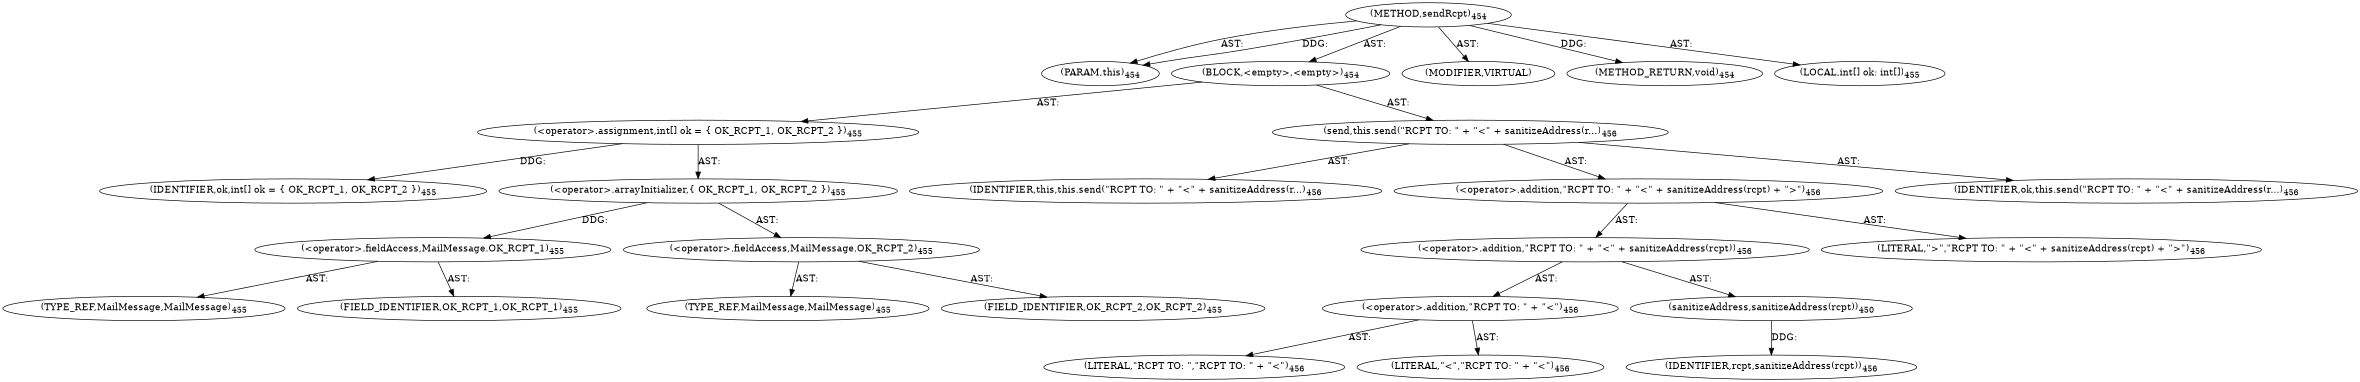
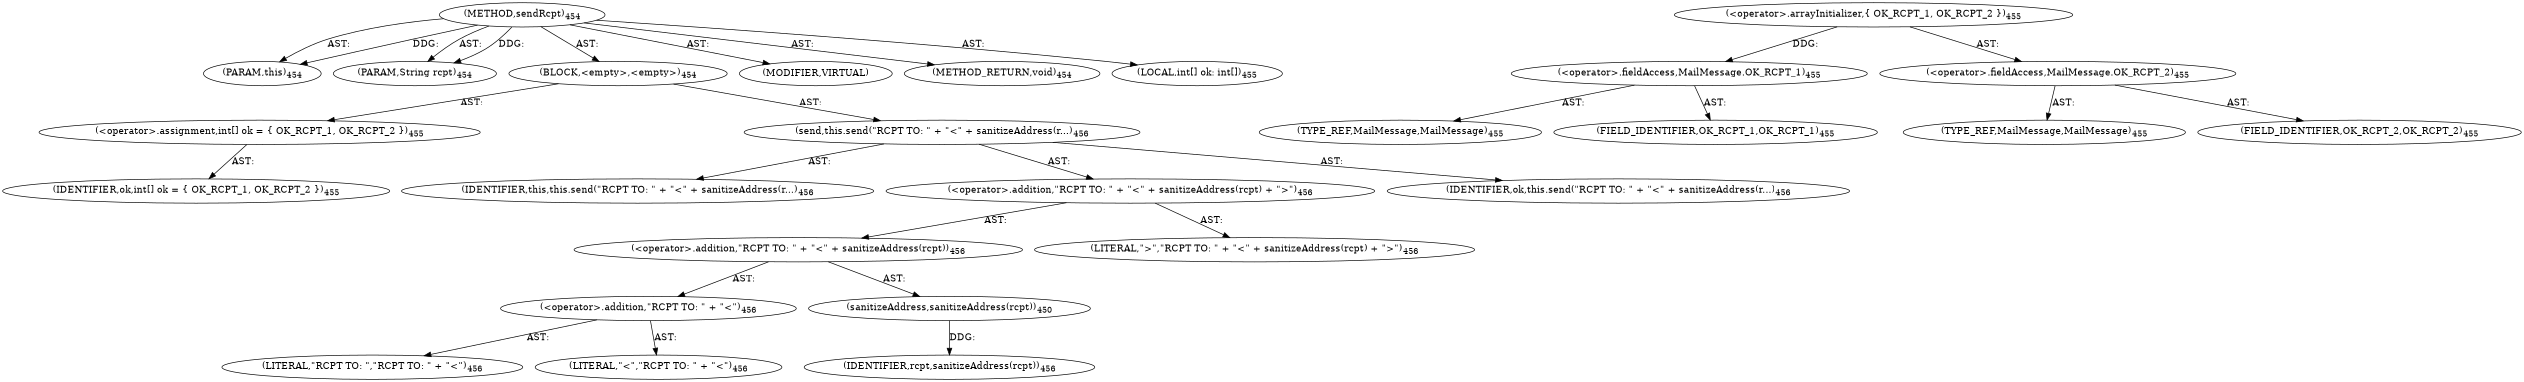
edge "(METHOD,sendRcpt)" -> "(METHOD_RETURN,void)": label "DDG: " -> "AST: "
node "(PARAM,String rcpt)": added
edge "(<operator>.assignment,int[] ok = { OK_RCPT_1, OK_RCPT_2 })" -> "(<operator>.arrayInitializer,{ OK_RCPT_1, OK_RCPT_2 })": removed, label "AST:"
edge "(<operator>.assignment,int[] ok = { OK_RCPT_1, OK_RCPT_2 })" -> "(IDENTIFIER,ok,int[] ok = { OK_RCPT_1, OK_RCPT_2 })": label "DDG: " -> "AST: "
